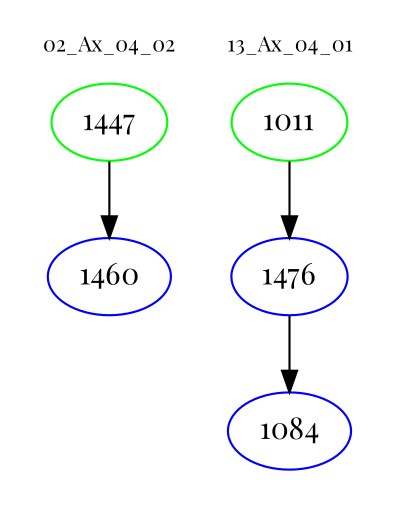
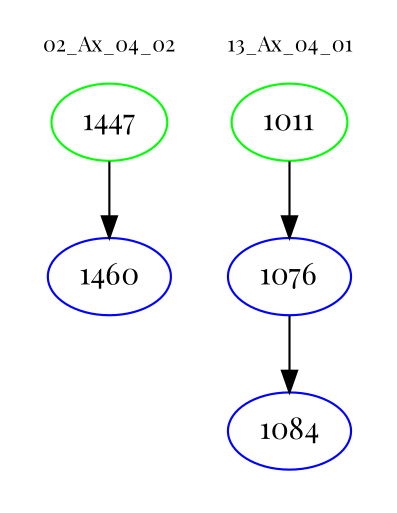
node "1476": label "1476" -> "1076"
